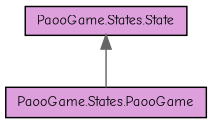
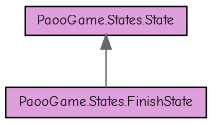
node "PaooGame.States.PaooGame": label "PaooGame.States.PaooGame" -> "PaooGame.States.FinishState"
